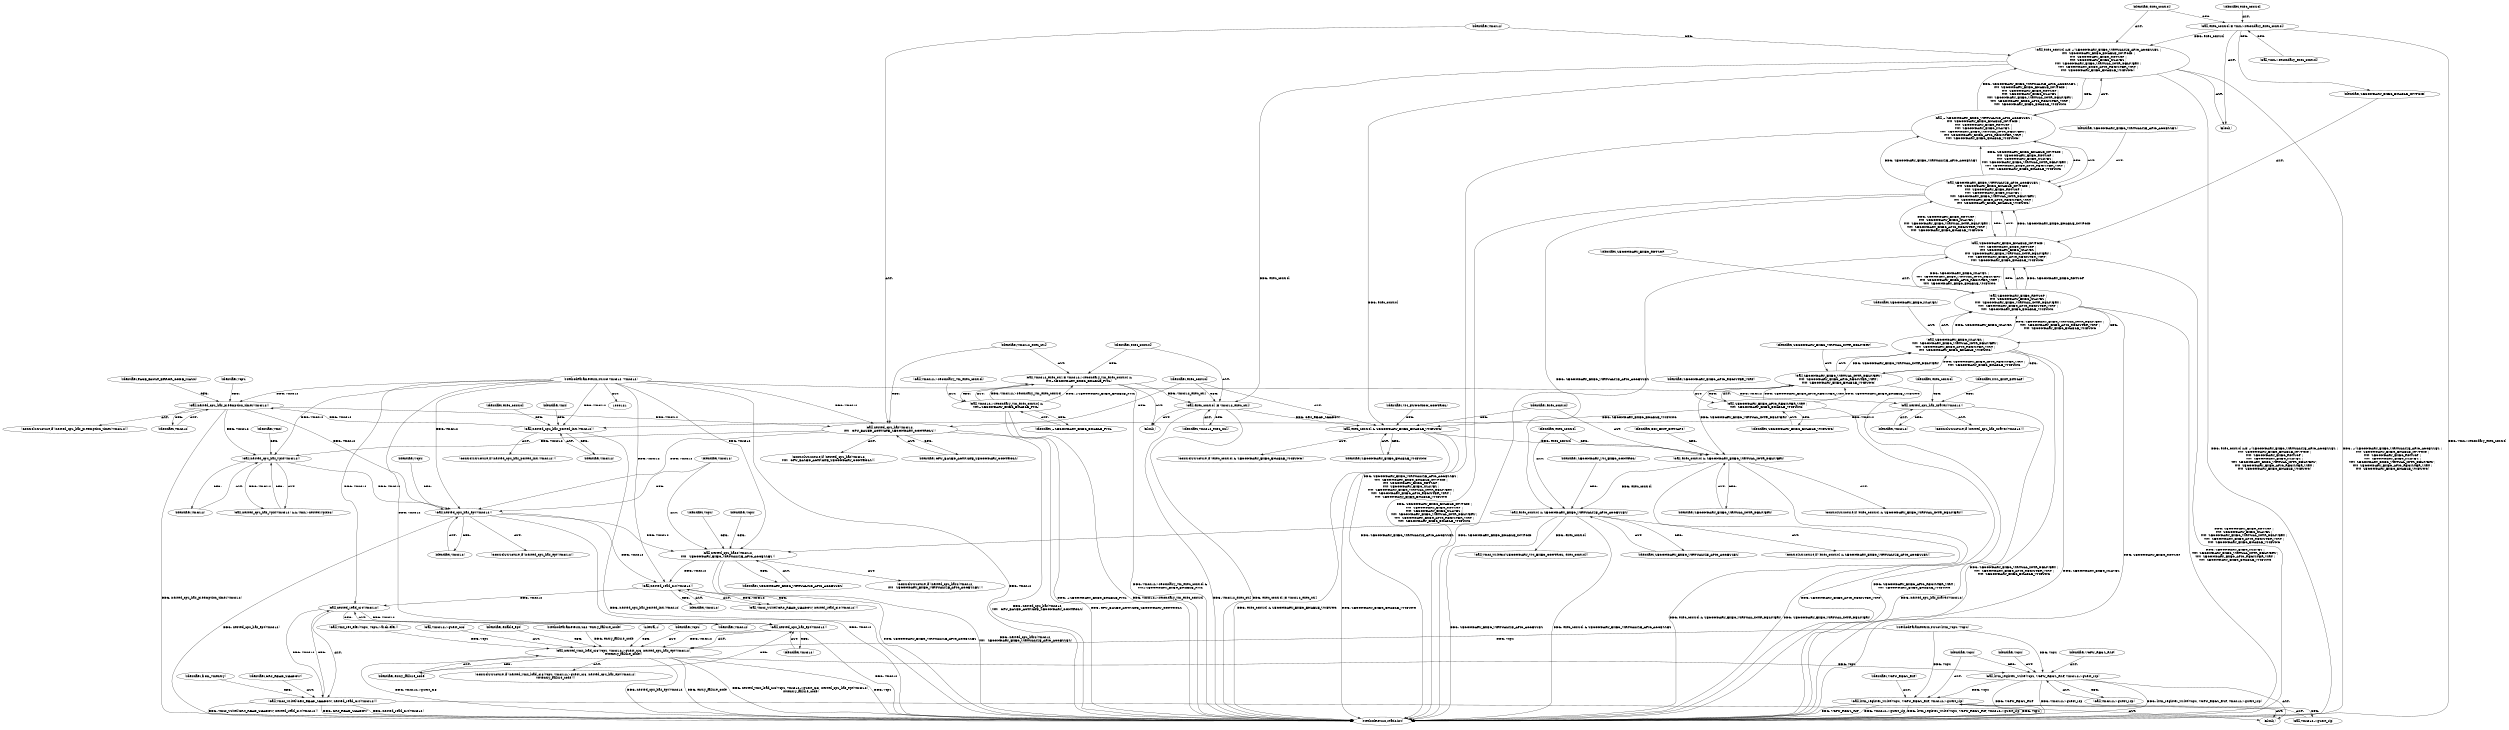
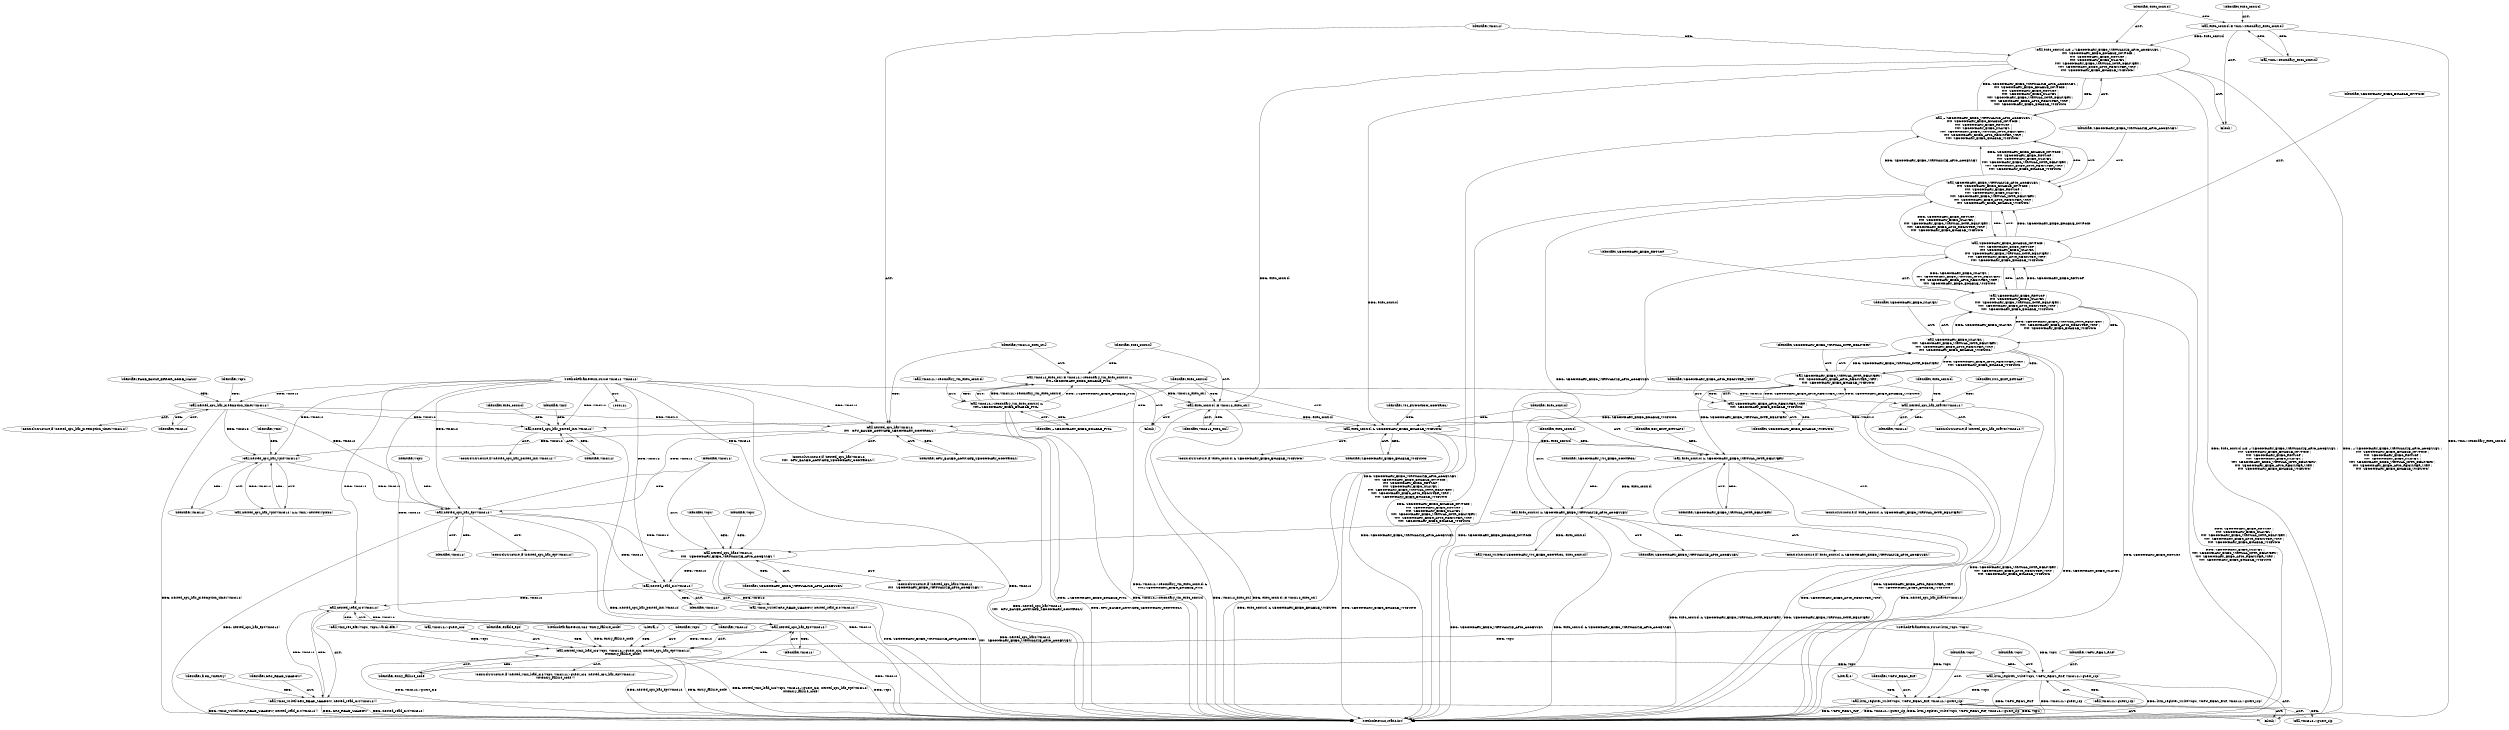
edge "(Call,exec_control = vmx->secondary_exec_control)" -> "(Identifier,SECONDARY_EXEC_ENABLE_INVPCID)": now "(Call,exec_control = vmx->secondary_exec_control)" -> "(Call,vmx->secondary_exec_control)"
edge "(Call,exec_control |= vmcs12_exec_ctrl)" -> "(Call,exec_control & SECONDARY_EXEC_ENABLE_VMFUNC)": label "DDG: CR4_READ_SHADOW" -> "DDG: exec_control"
edge "(Call,nested_cpu_has_posted_intr(vmcs12))" -> "(Call,nested_cpu_has_preemption_timer(vmcs12))": reversed
edge "(Call,vmcs_writel(CR0_READ_SHADOW, nested_read_cr0(vmcs12)))" -> "(Call,nested_read_cr0(vmcs12))": removed, label "CFG:"
node "(Literal,0)": added
